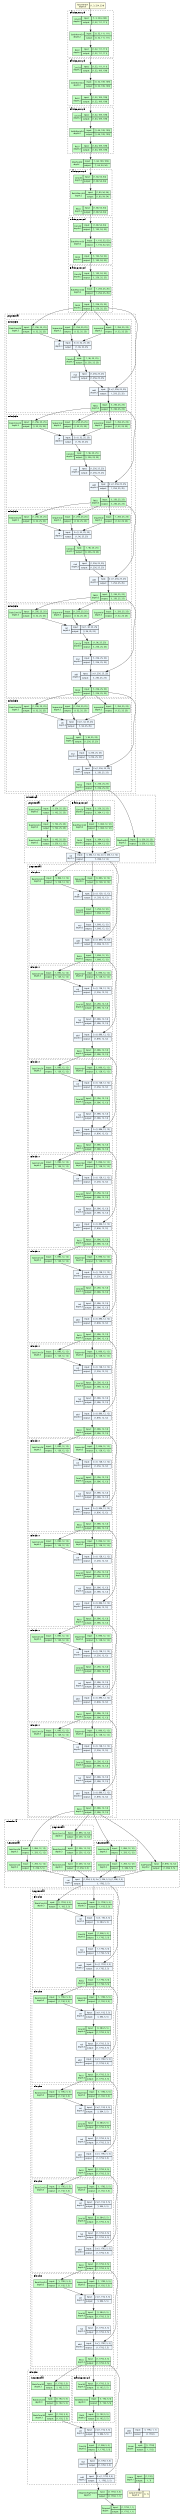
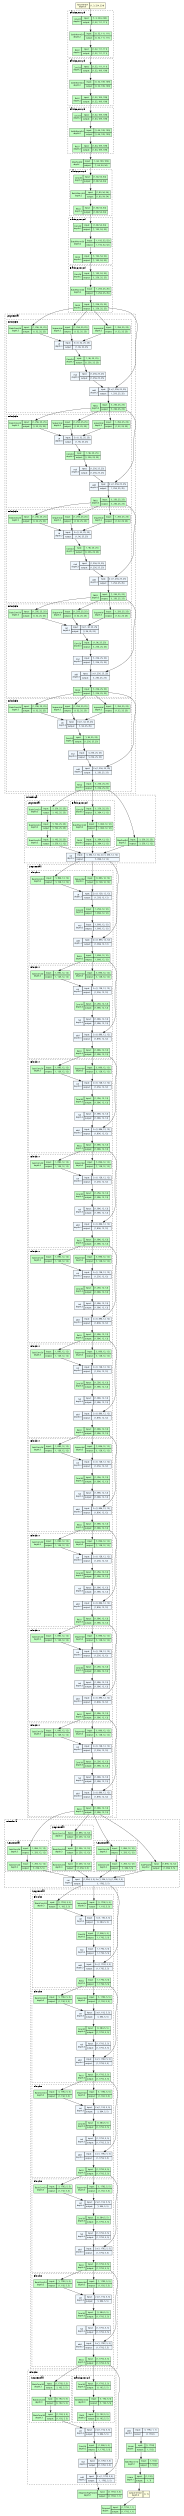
node "BatchNorm1d": added
edge "AdaptiveAvgPool2d" -> "Dropout": now "output-tensor" -> "Dropout"
